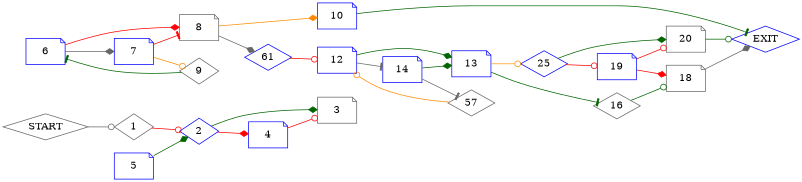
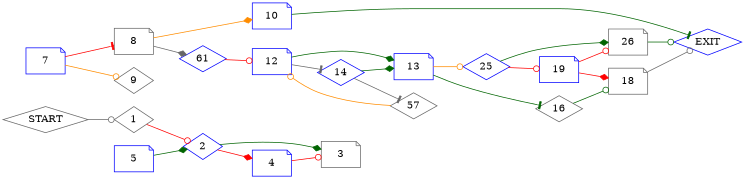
node "20": label "20" -> "26"
node "6": removed
edge "18" -> "EXIT": arrowhead diamond -> odot
node "14": shape note -> diamond
